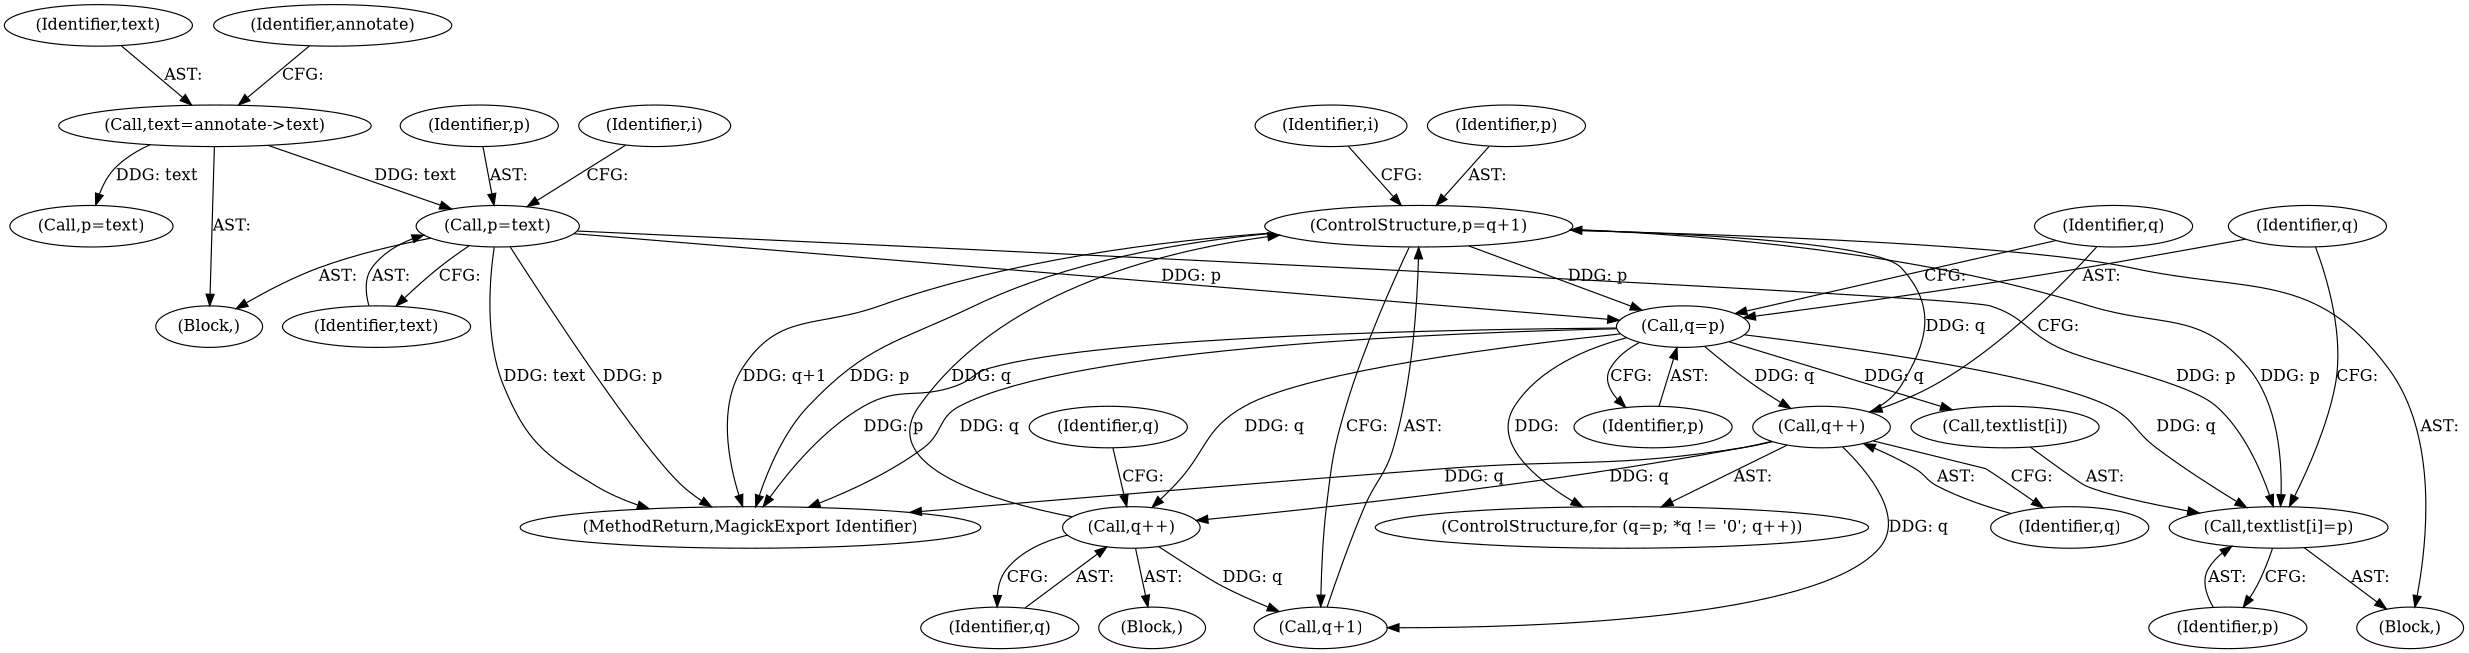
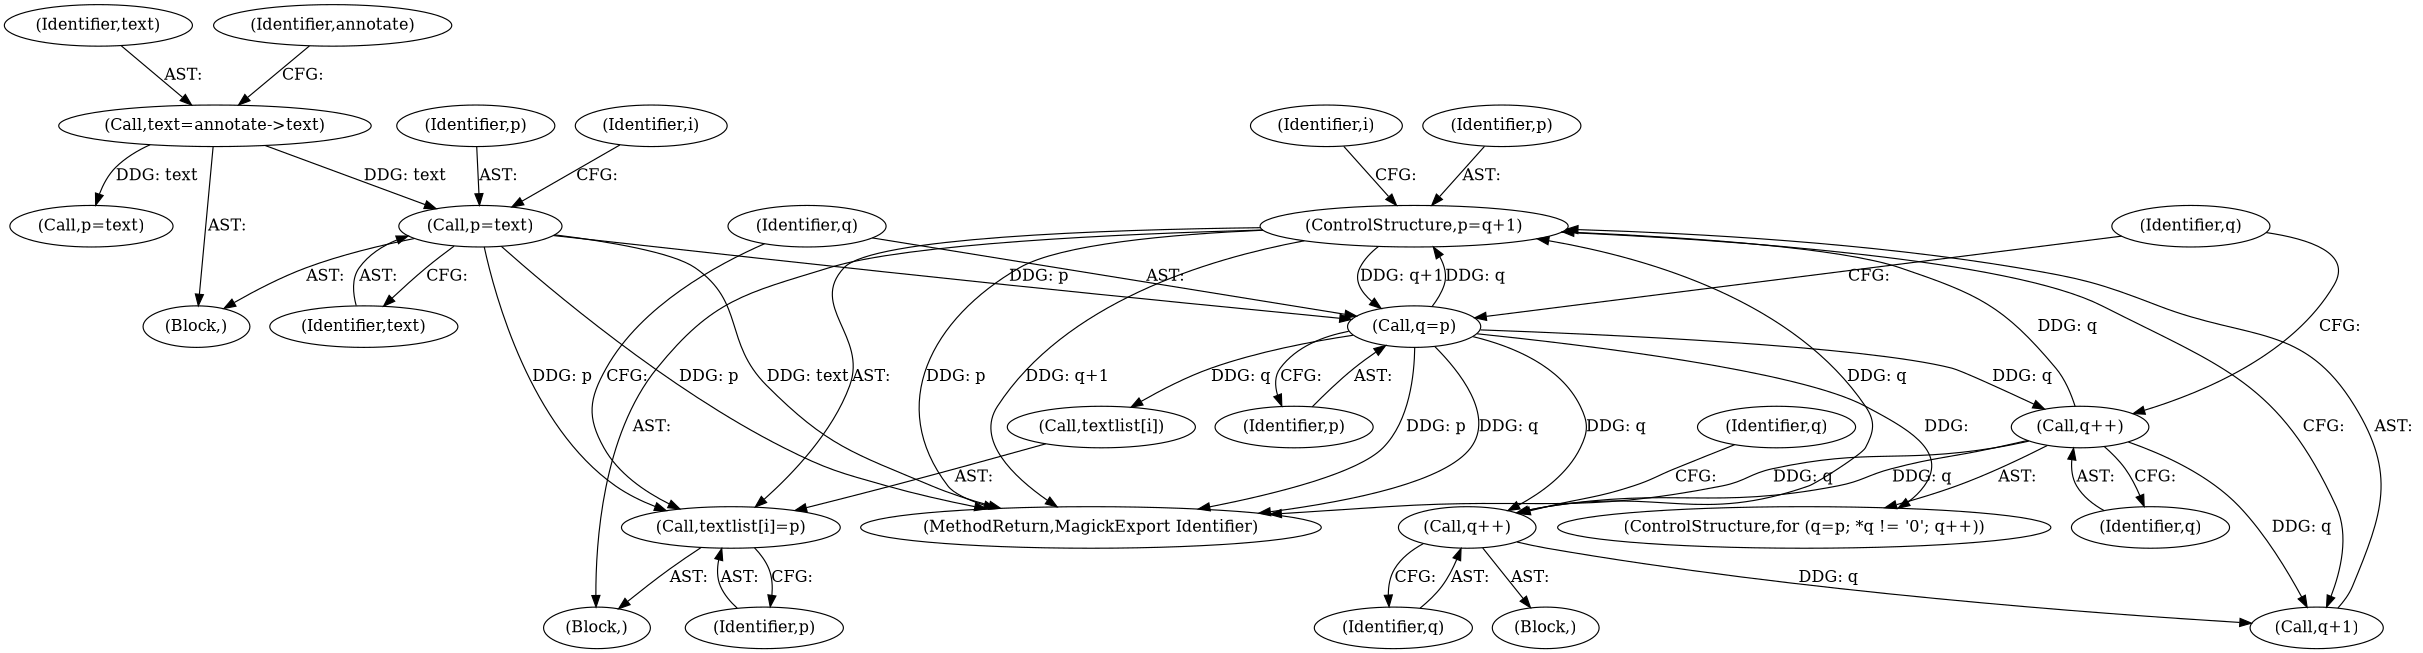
edge "(ControlStructure,p=q+1)" -> "(Call,q=p)": label "DDG: p" -> "DDG: q+1"
edge "(Call,q=p)" -> "(Call,textlist[i]=p)": now "(Call,q=p)" -> "(ControlStructure,p=q+1)"
edge "(ControlStructure,p=q+1)" -> "(Call,textlist[i]=p)": label "DDG: p" -> "AST: "
